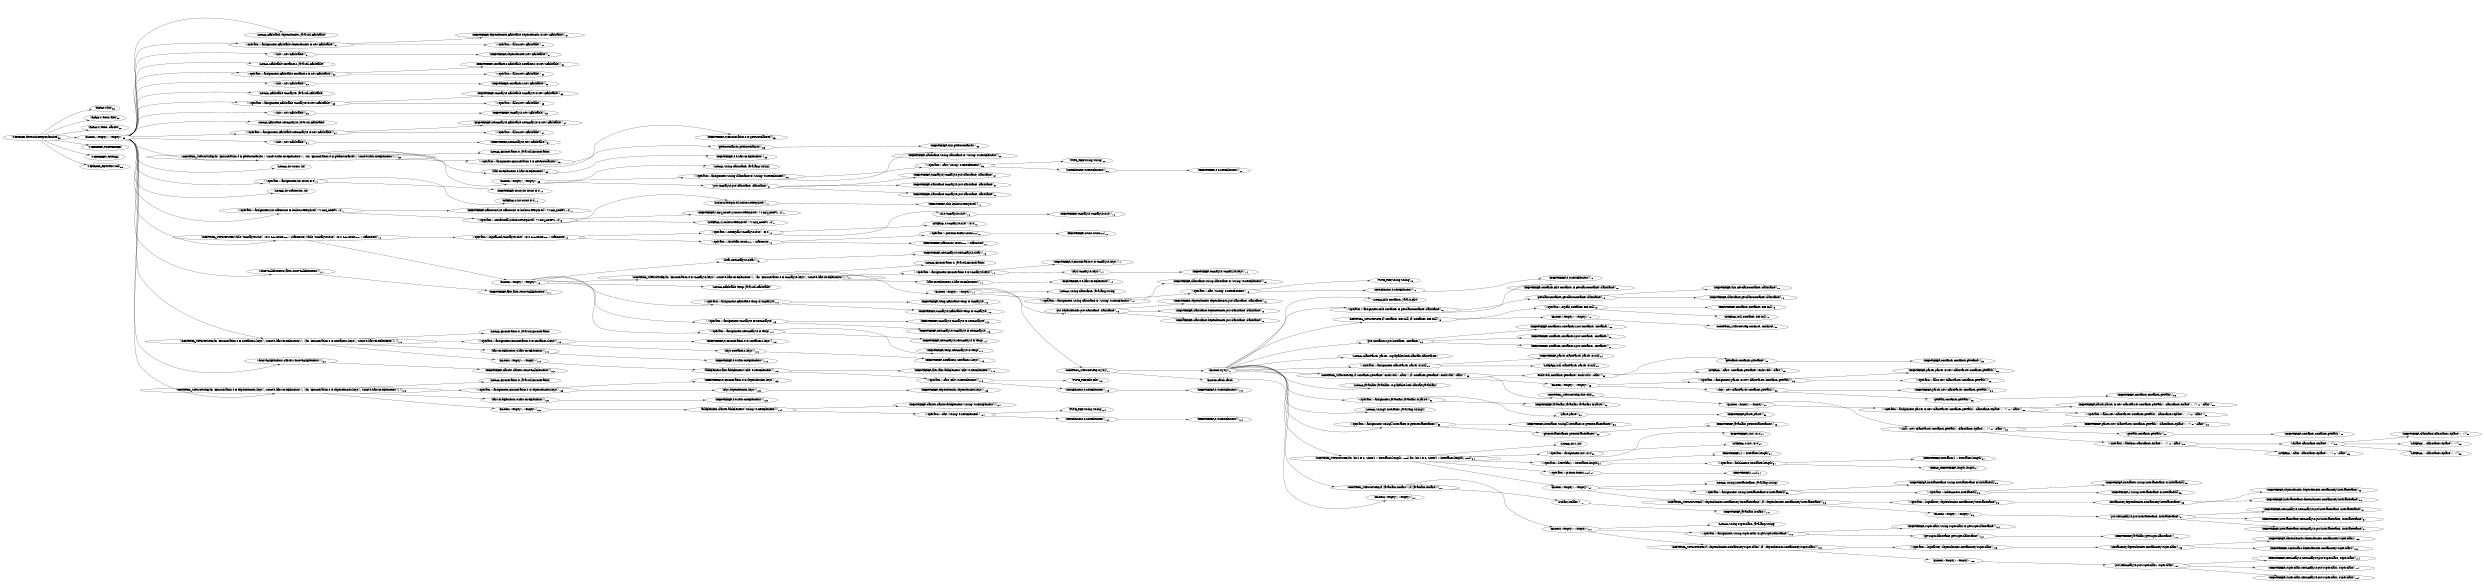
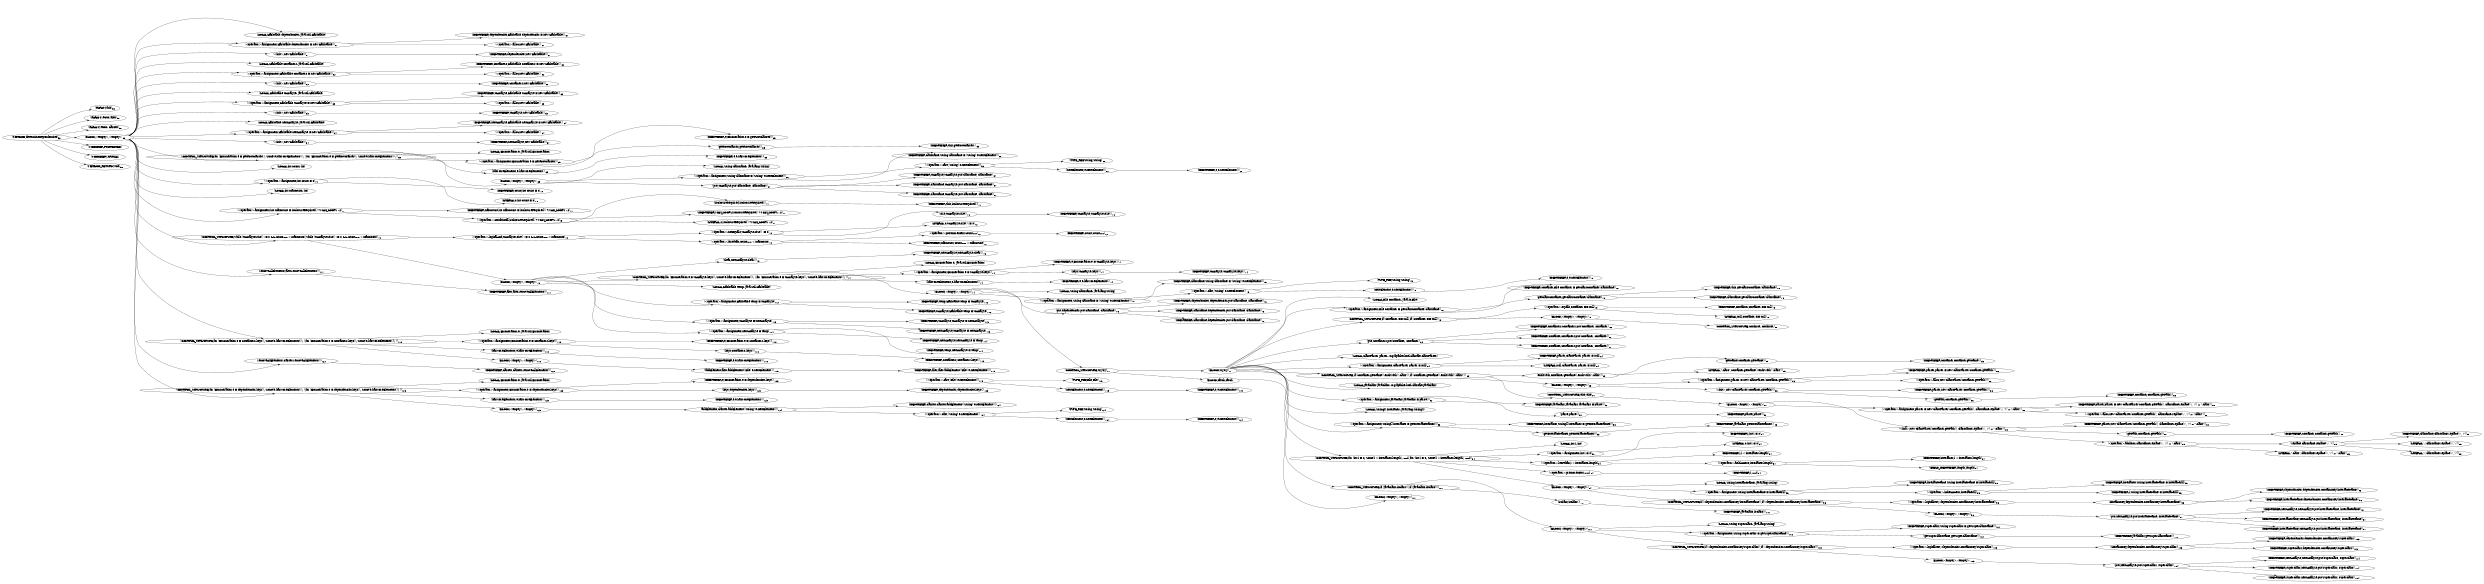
edge "(addElement,files.addElement((File) e.nextElement()))" -> "(<operator>.cast,(File) e.nextElement())": removed
